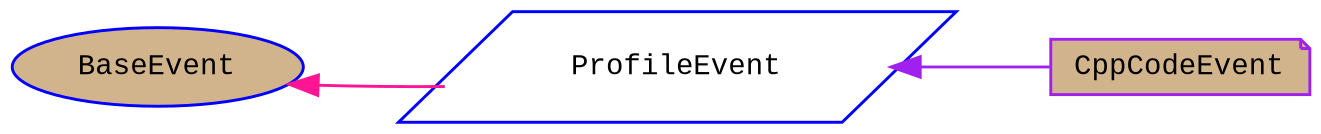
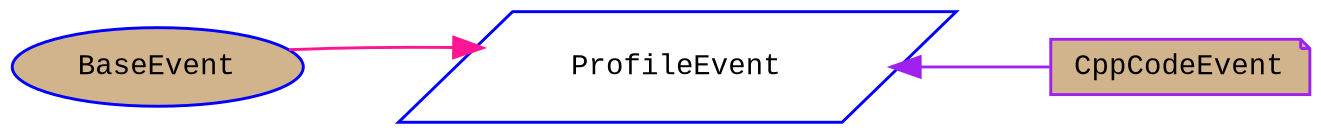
edge "ProfileEvent" -> "BaseEvent": reversed
